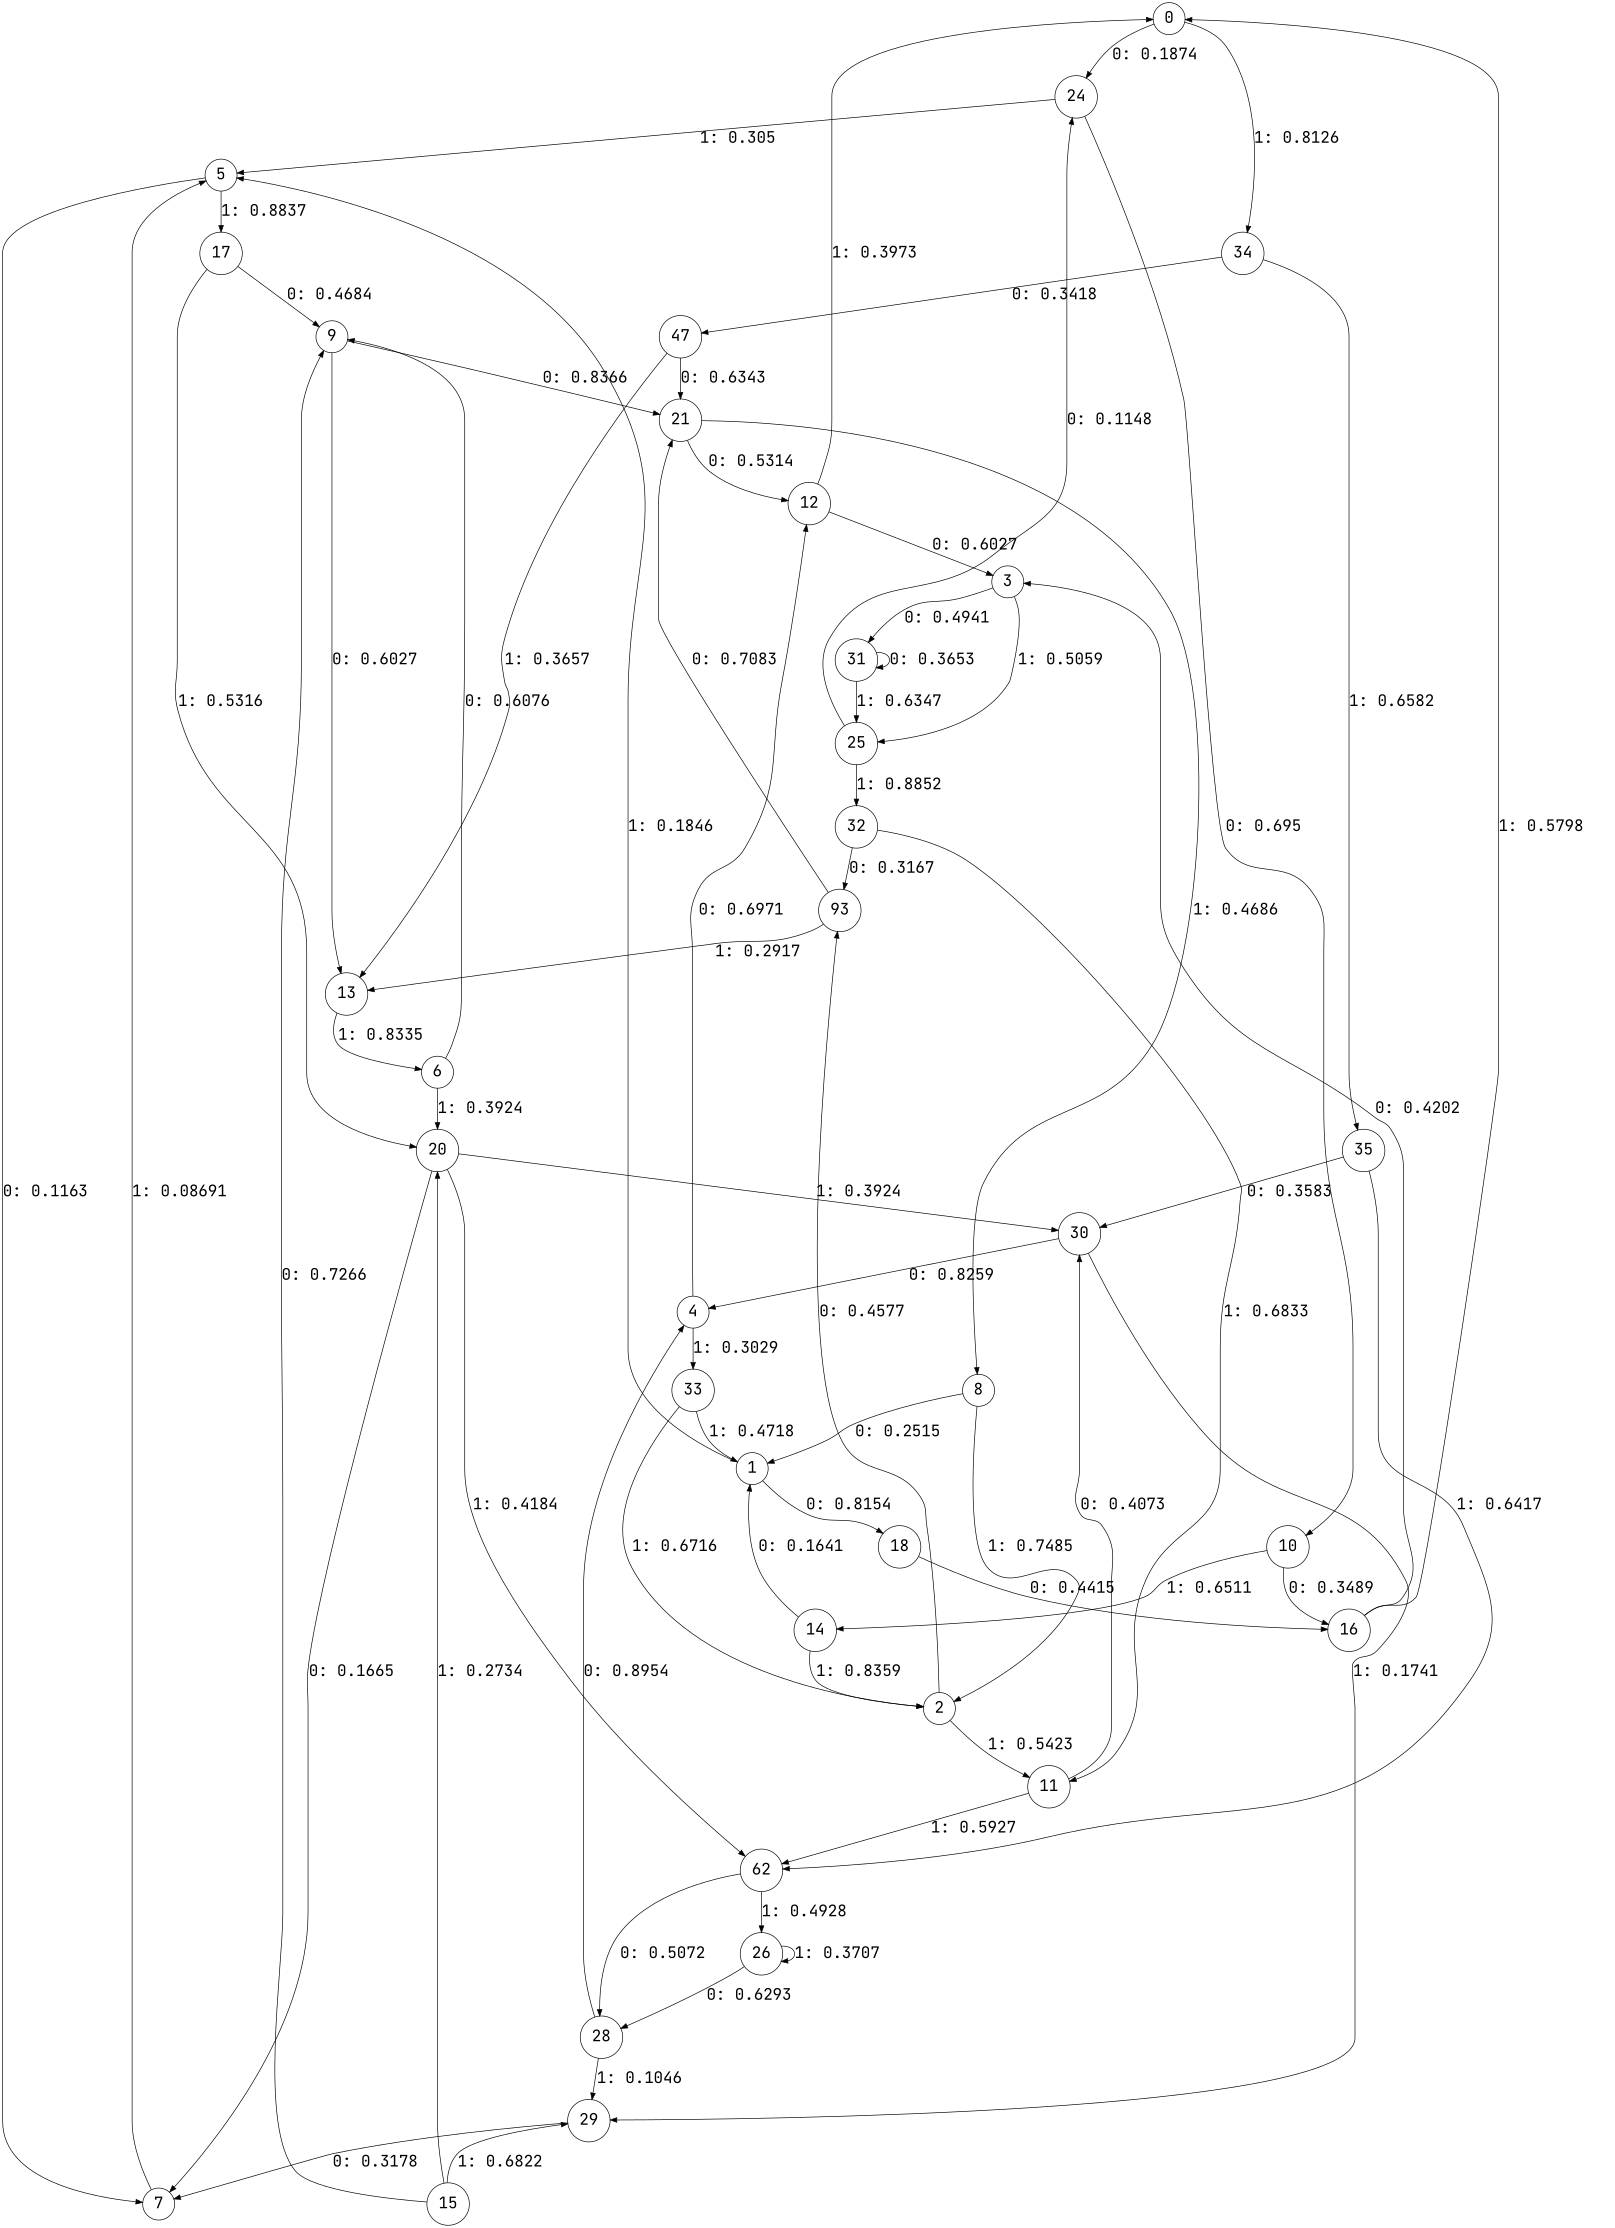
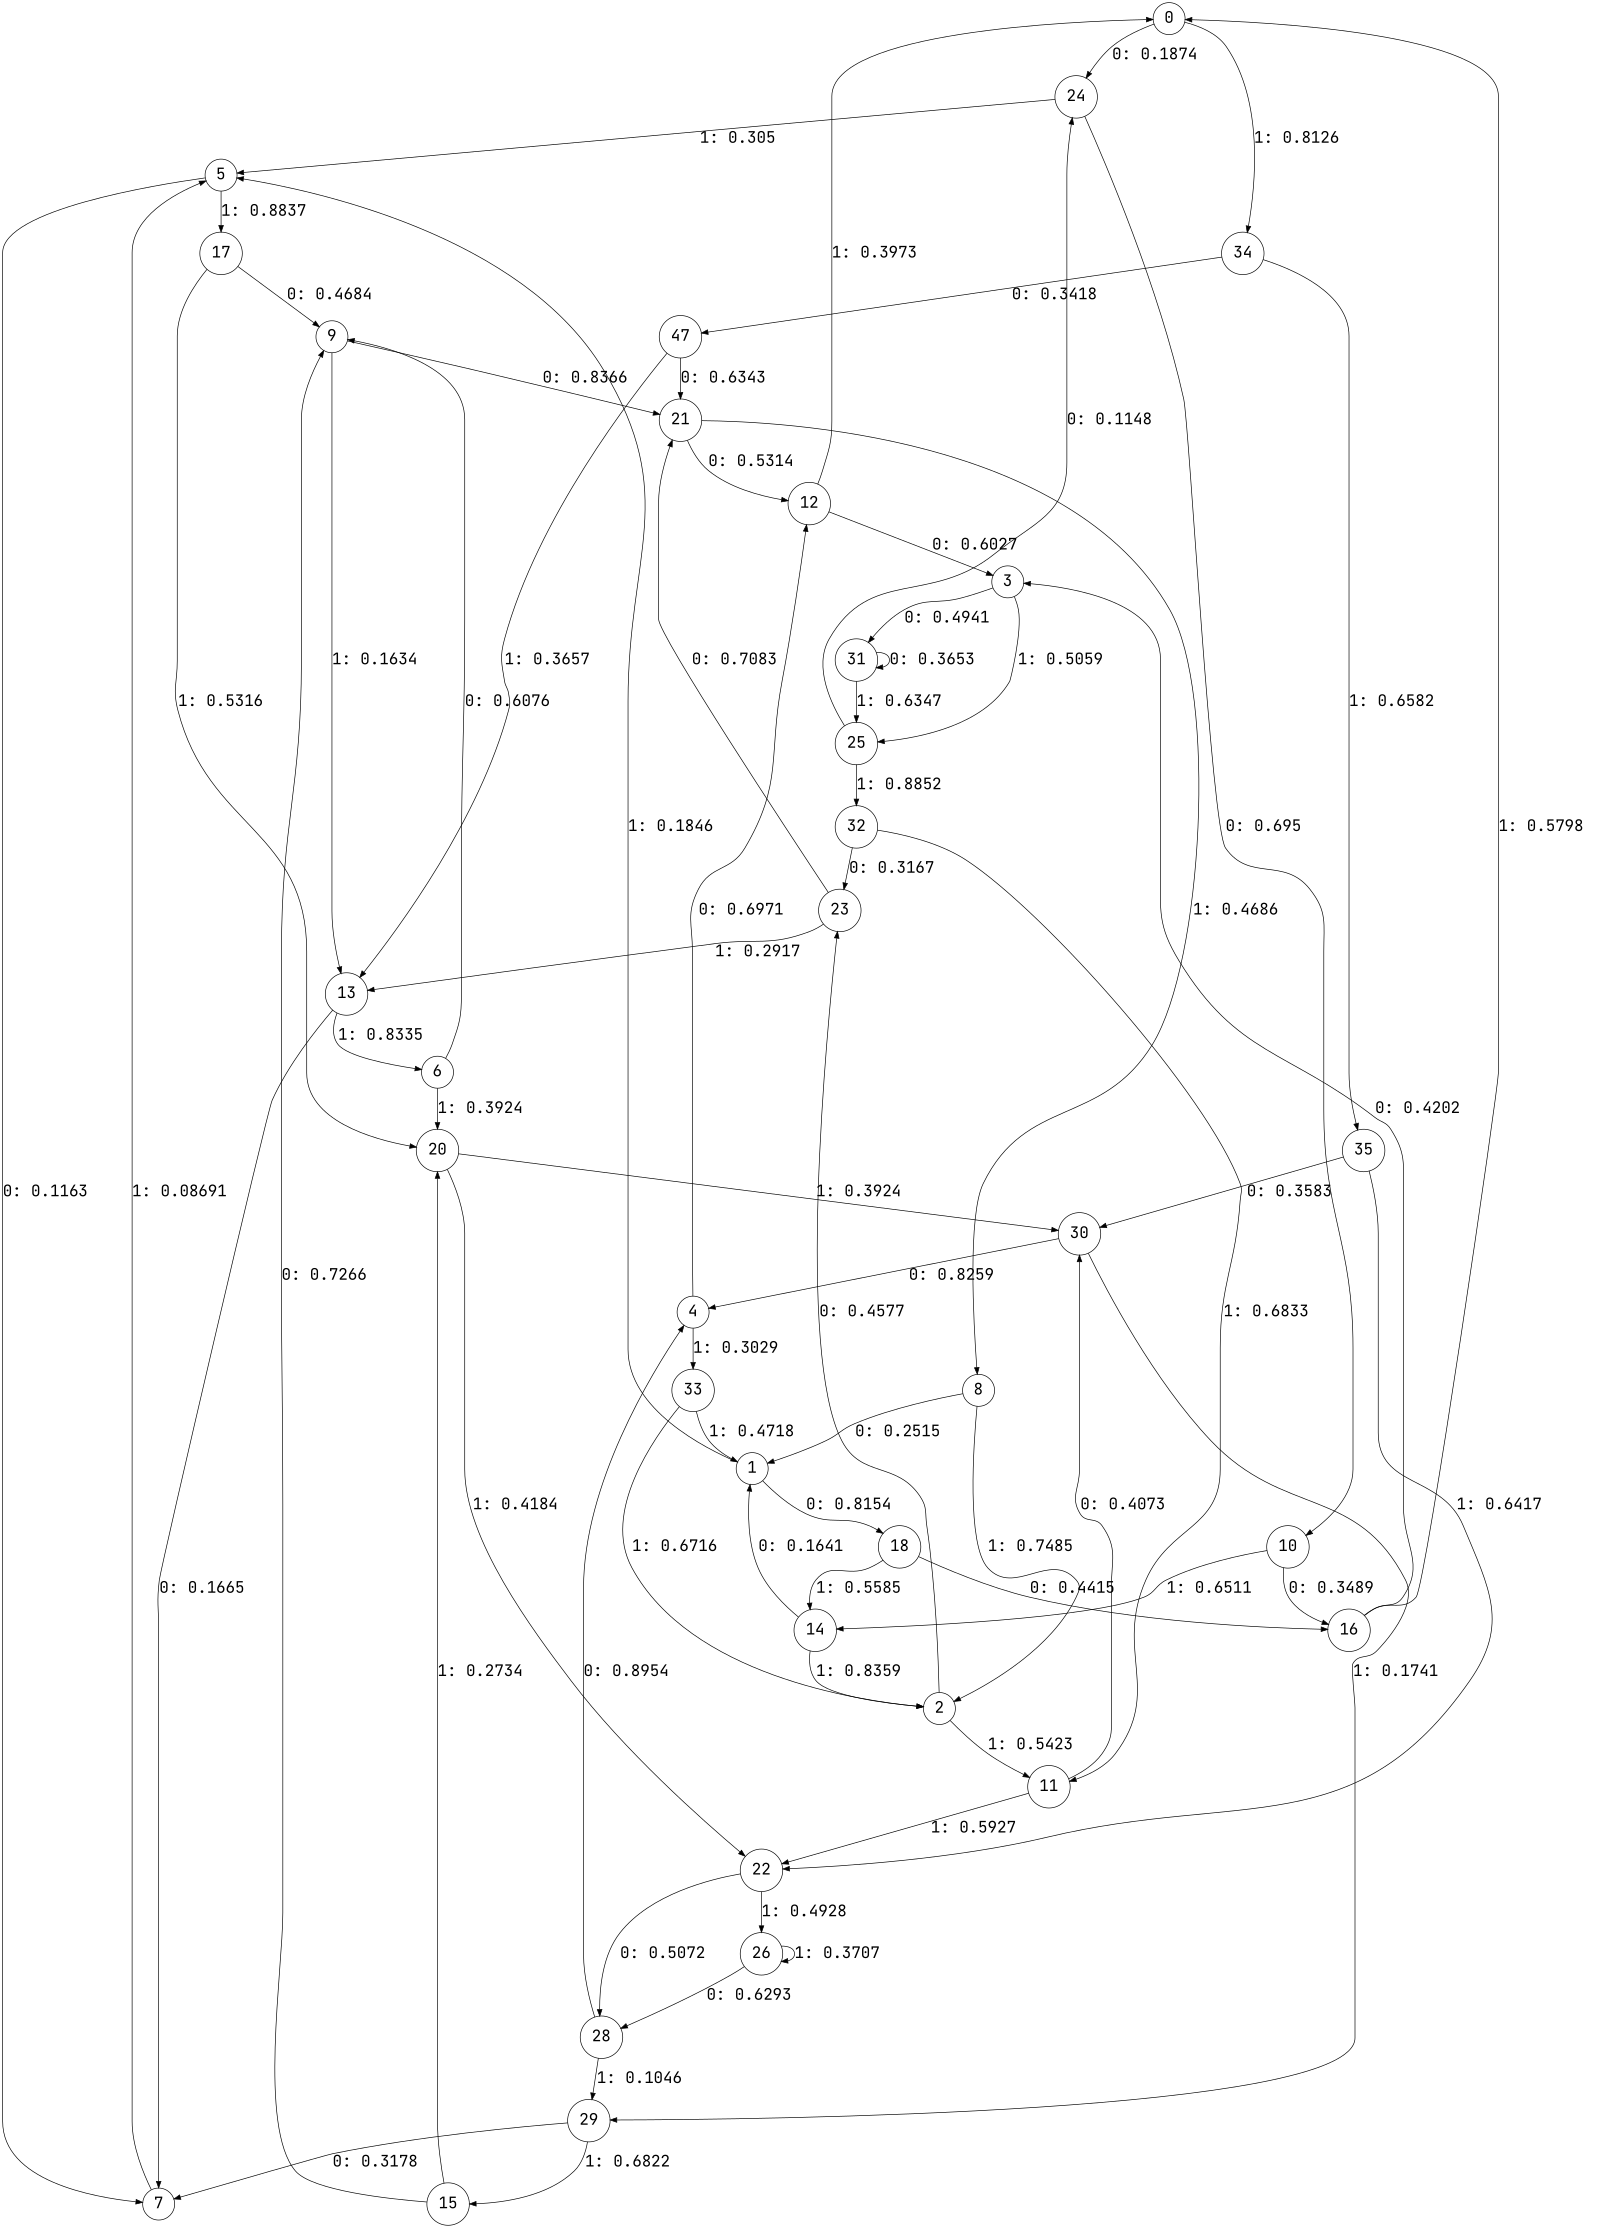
edge "9" -> "13": label "0: 0.6027   " -> "1: 0.1634   "
node "93": label "93" -> "23"
edge "18" -> "14": added, label "1: 0.5585"
edge "20" -> "7": now "13" -> "7"
node "62": label "62" -> "22"
edge "15" -> "29": reversed
